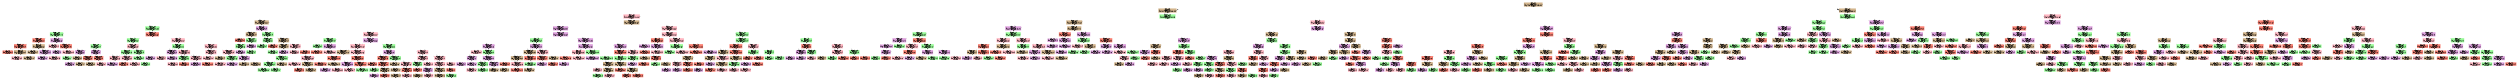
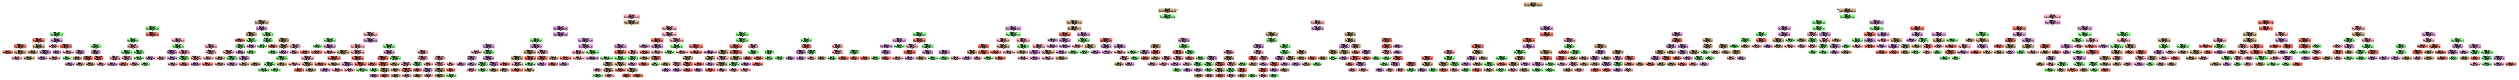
node "gini = 0.0 samples = 2 value = [0, 0, 0, 0, 2, 0] class = DL": fillcolor palegreen -> plum
